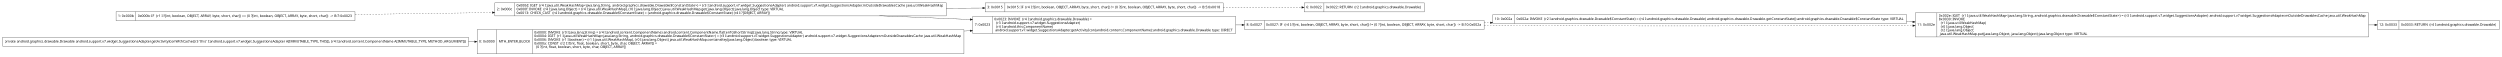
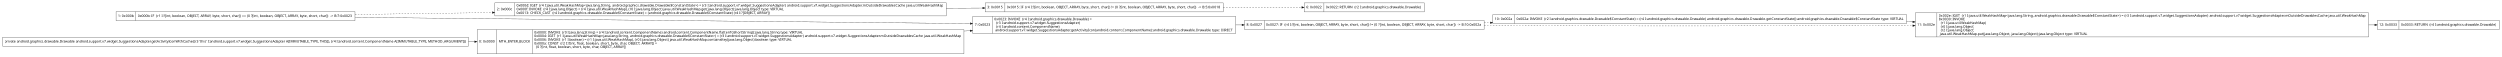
edge "2: 0x000d" -> "7: 0x0023": now "1: 0x000b" -> "7: 0x0023"
node "7: 0x0023": text "(r4 I:android.this.ComponentName)" -> "(r4 I:android.content.ComponentName)"
